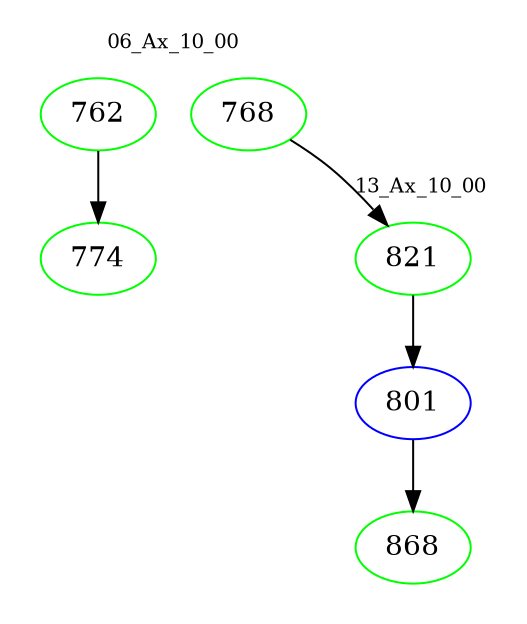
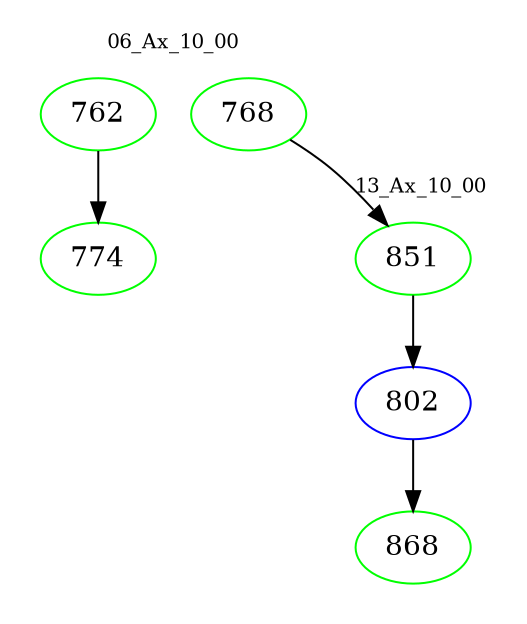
node "821": label "821" -> "851"
node "801": label "801" -> "802"
